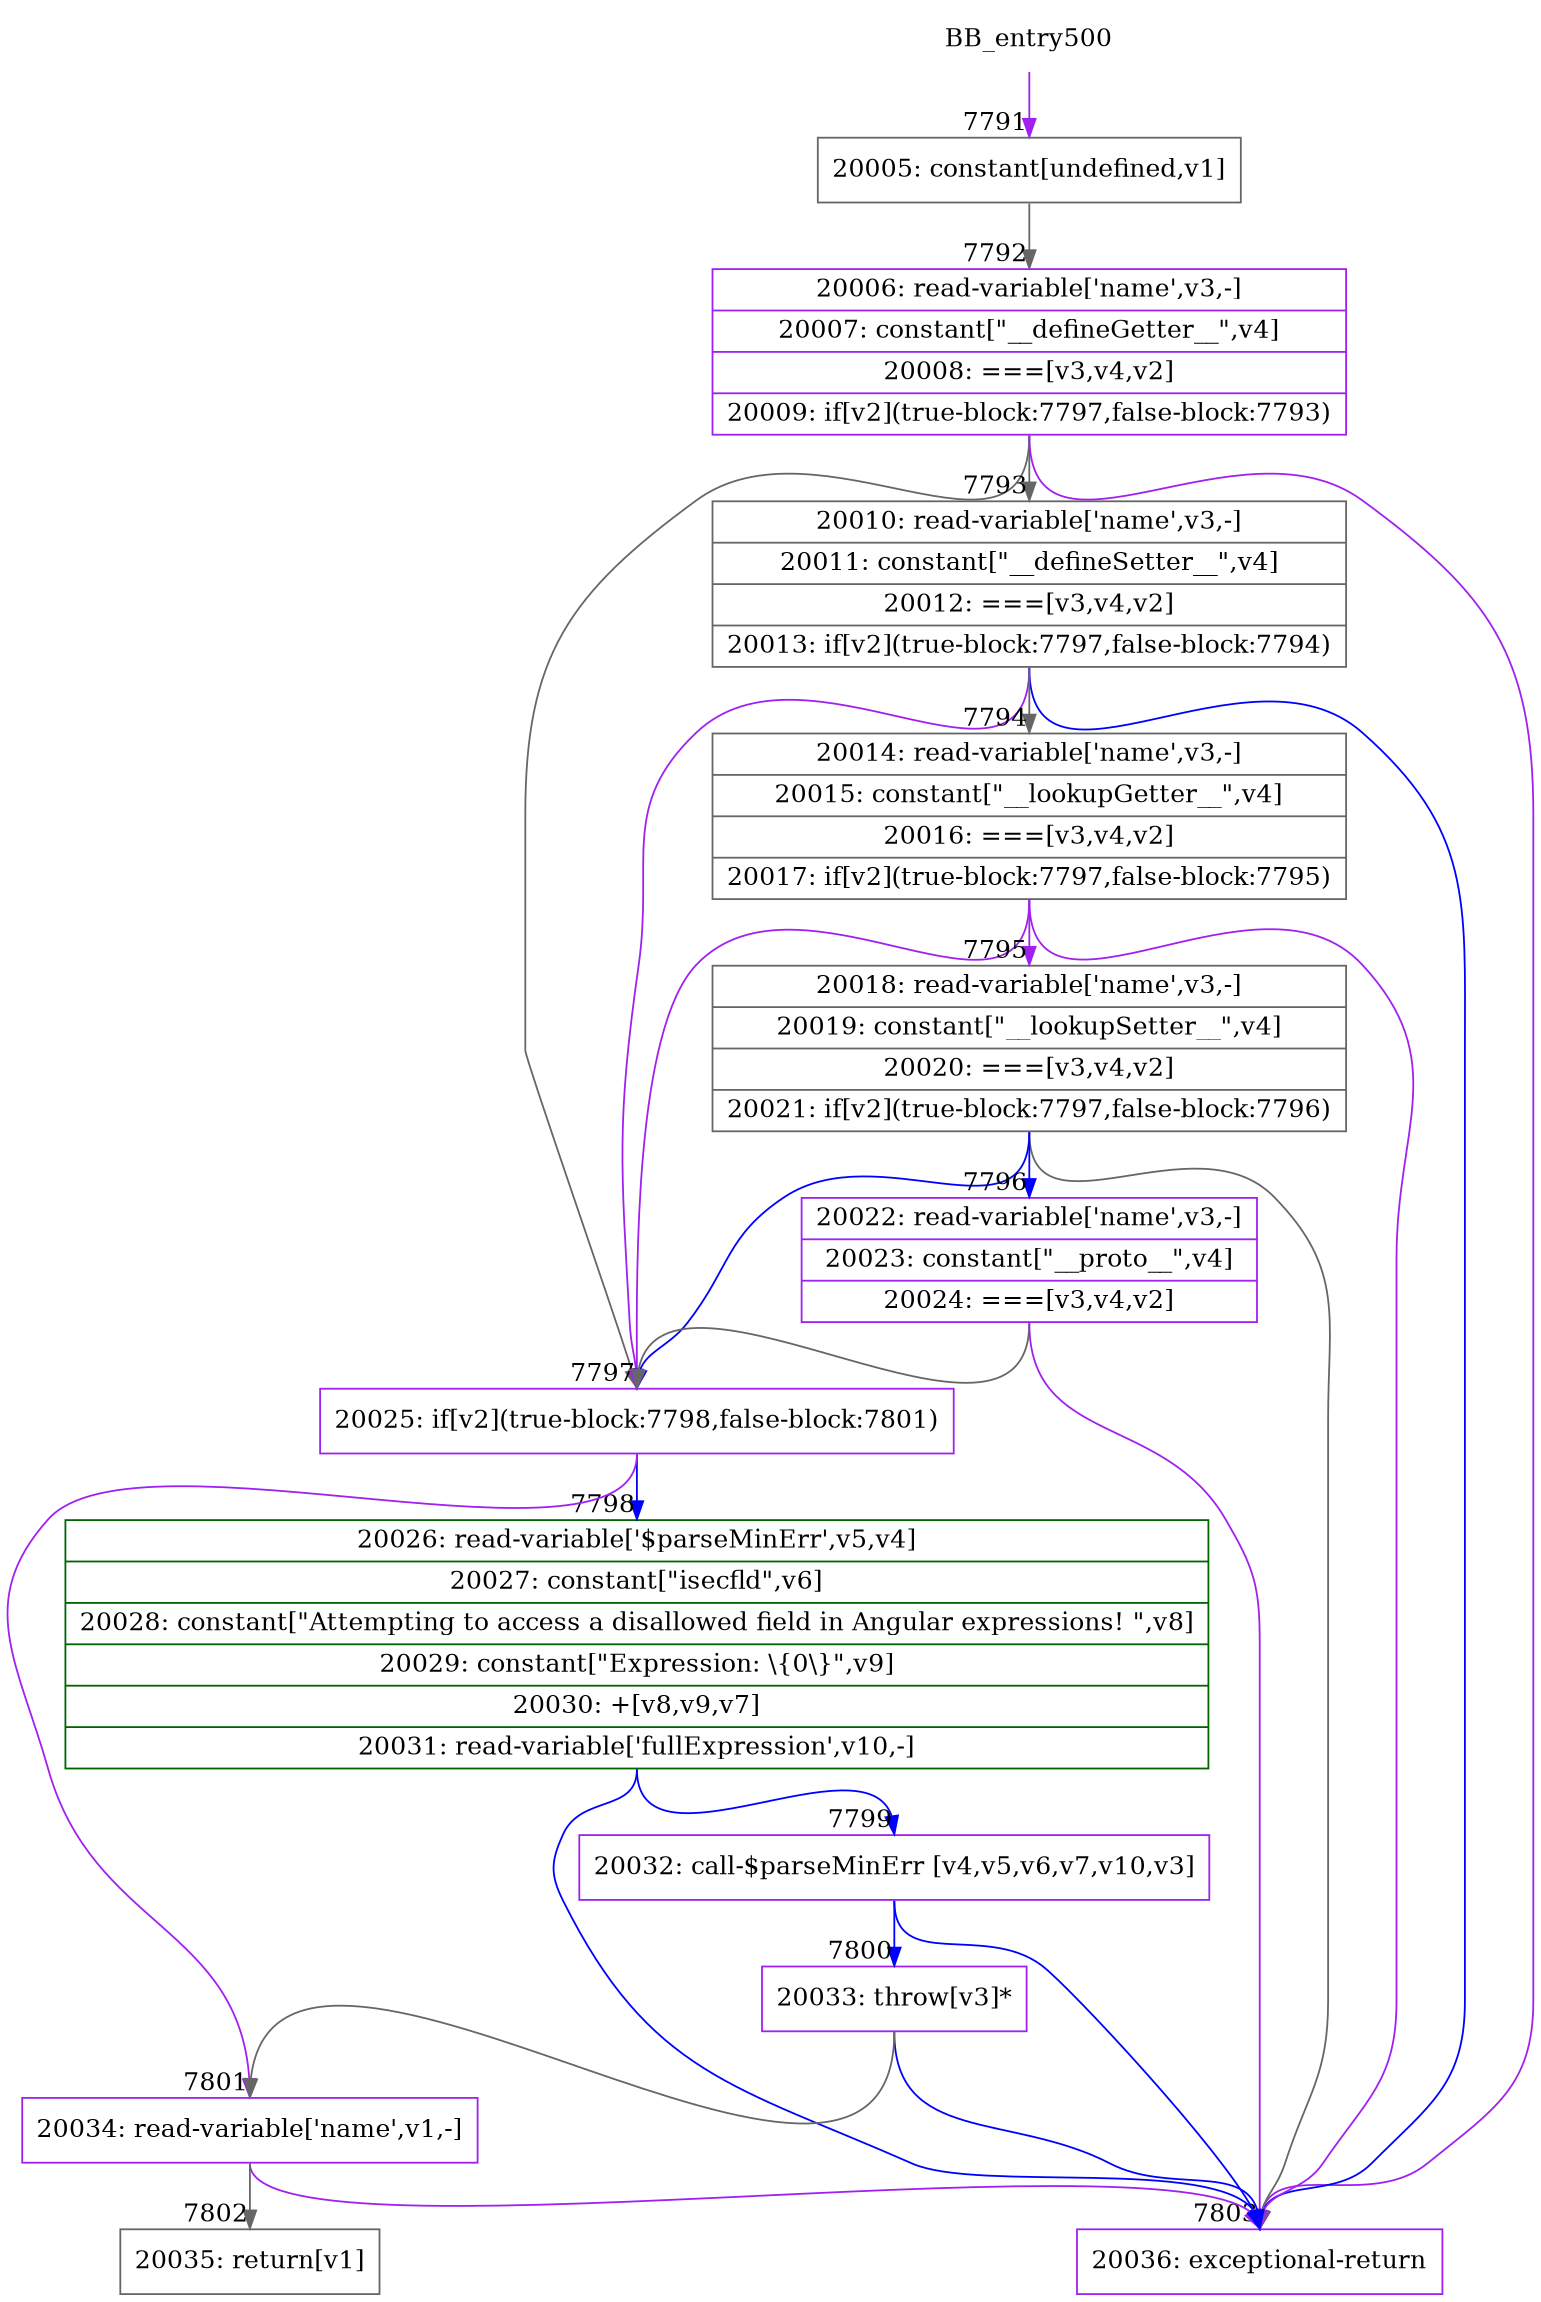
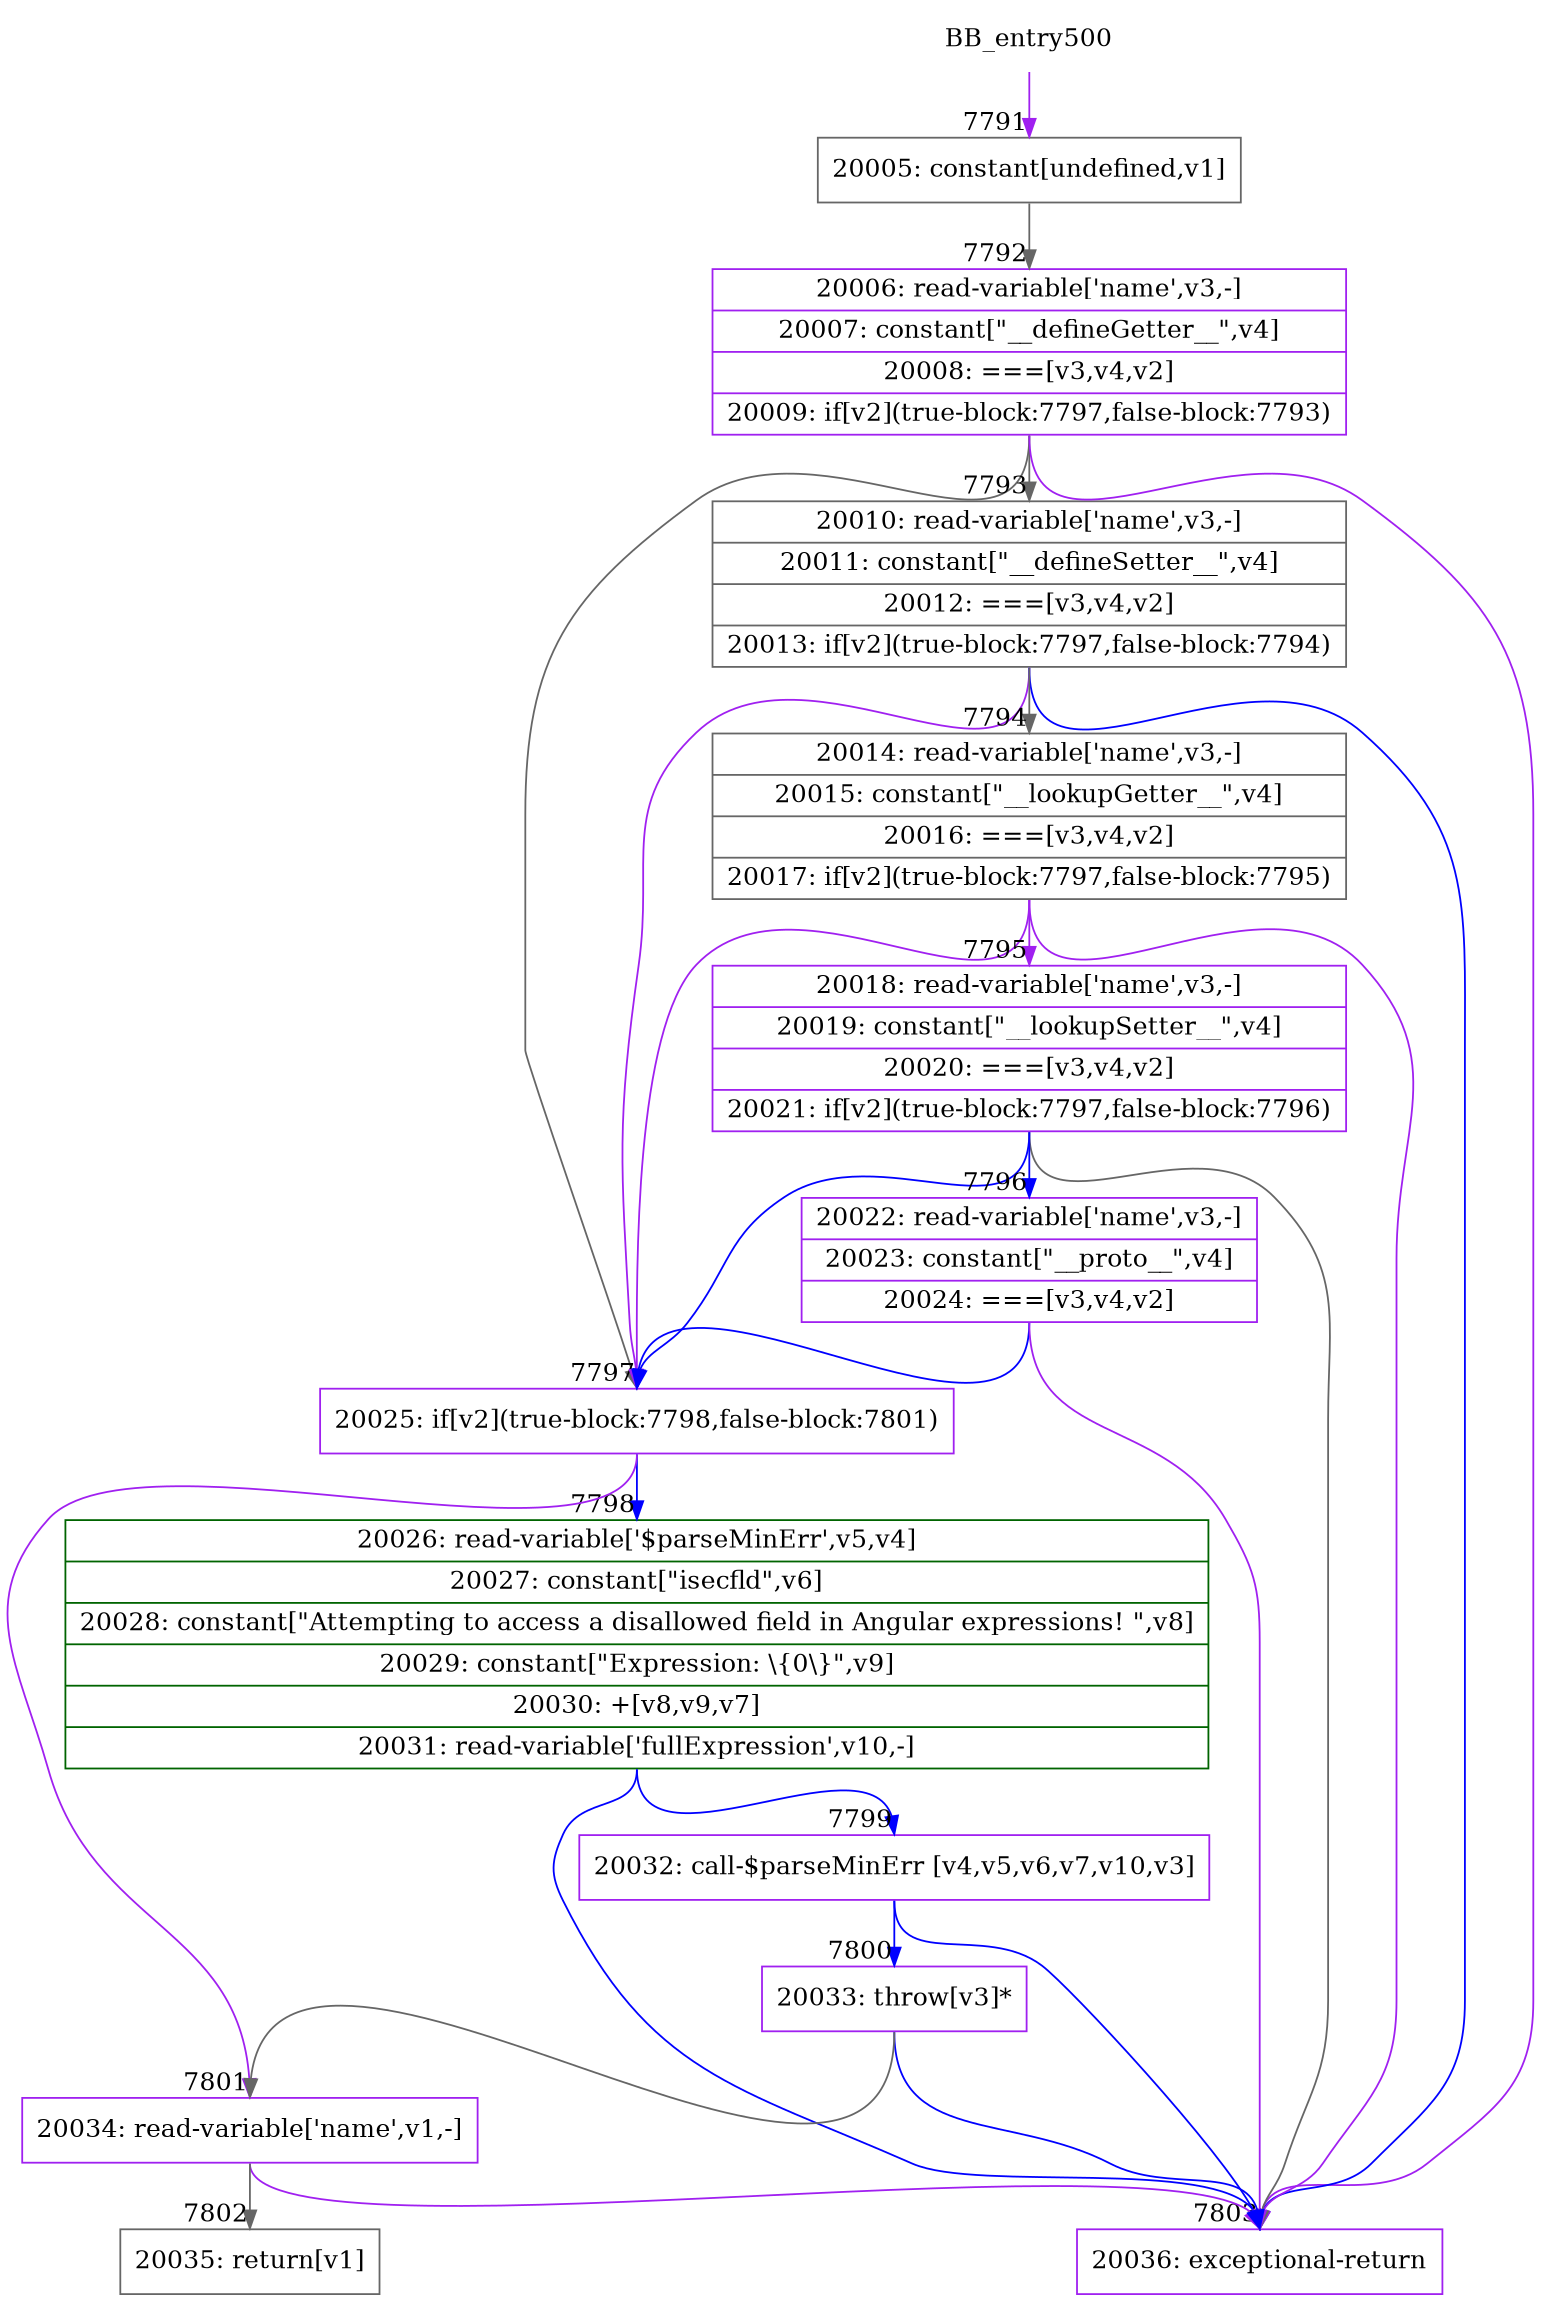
node "20018: read-variable['name',v3,-]": color gray40 -> purple
edge "20022: read-variable['name',v3,-]" -> "20025: if[v2](true-block:7798,false-block:7801)": color gray40 -> blue
